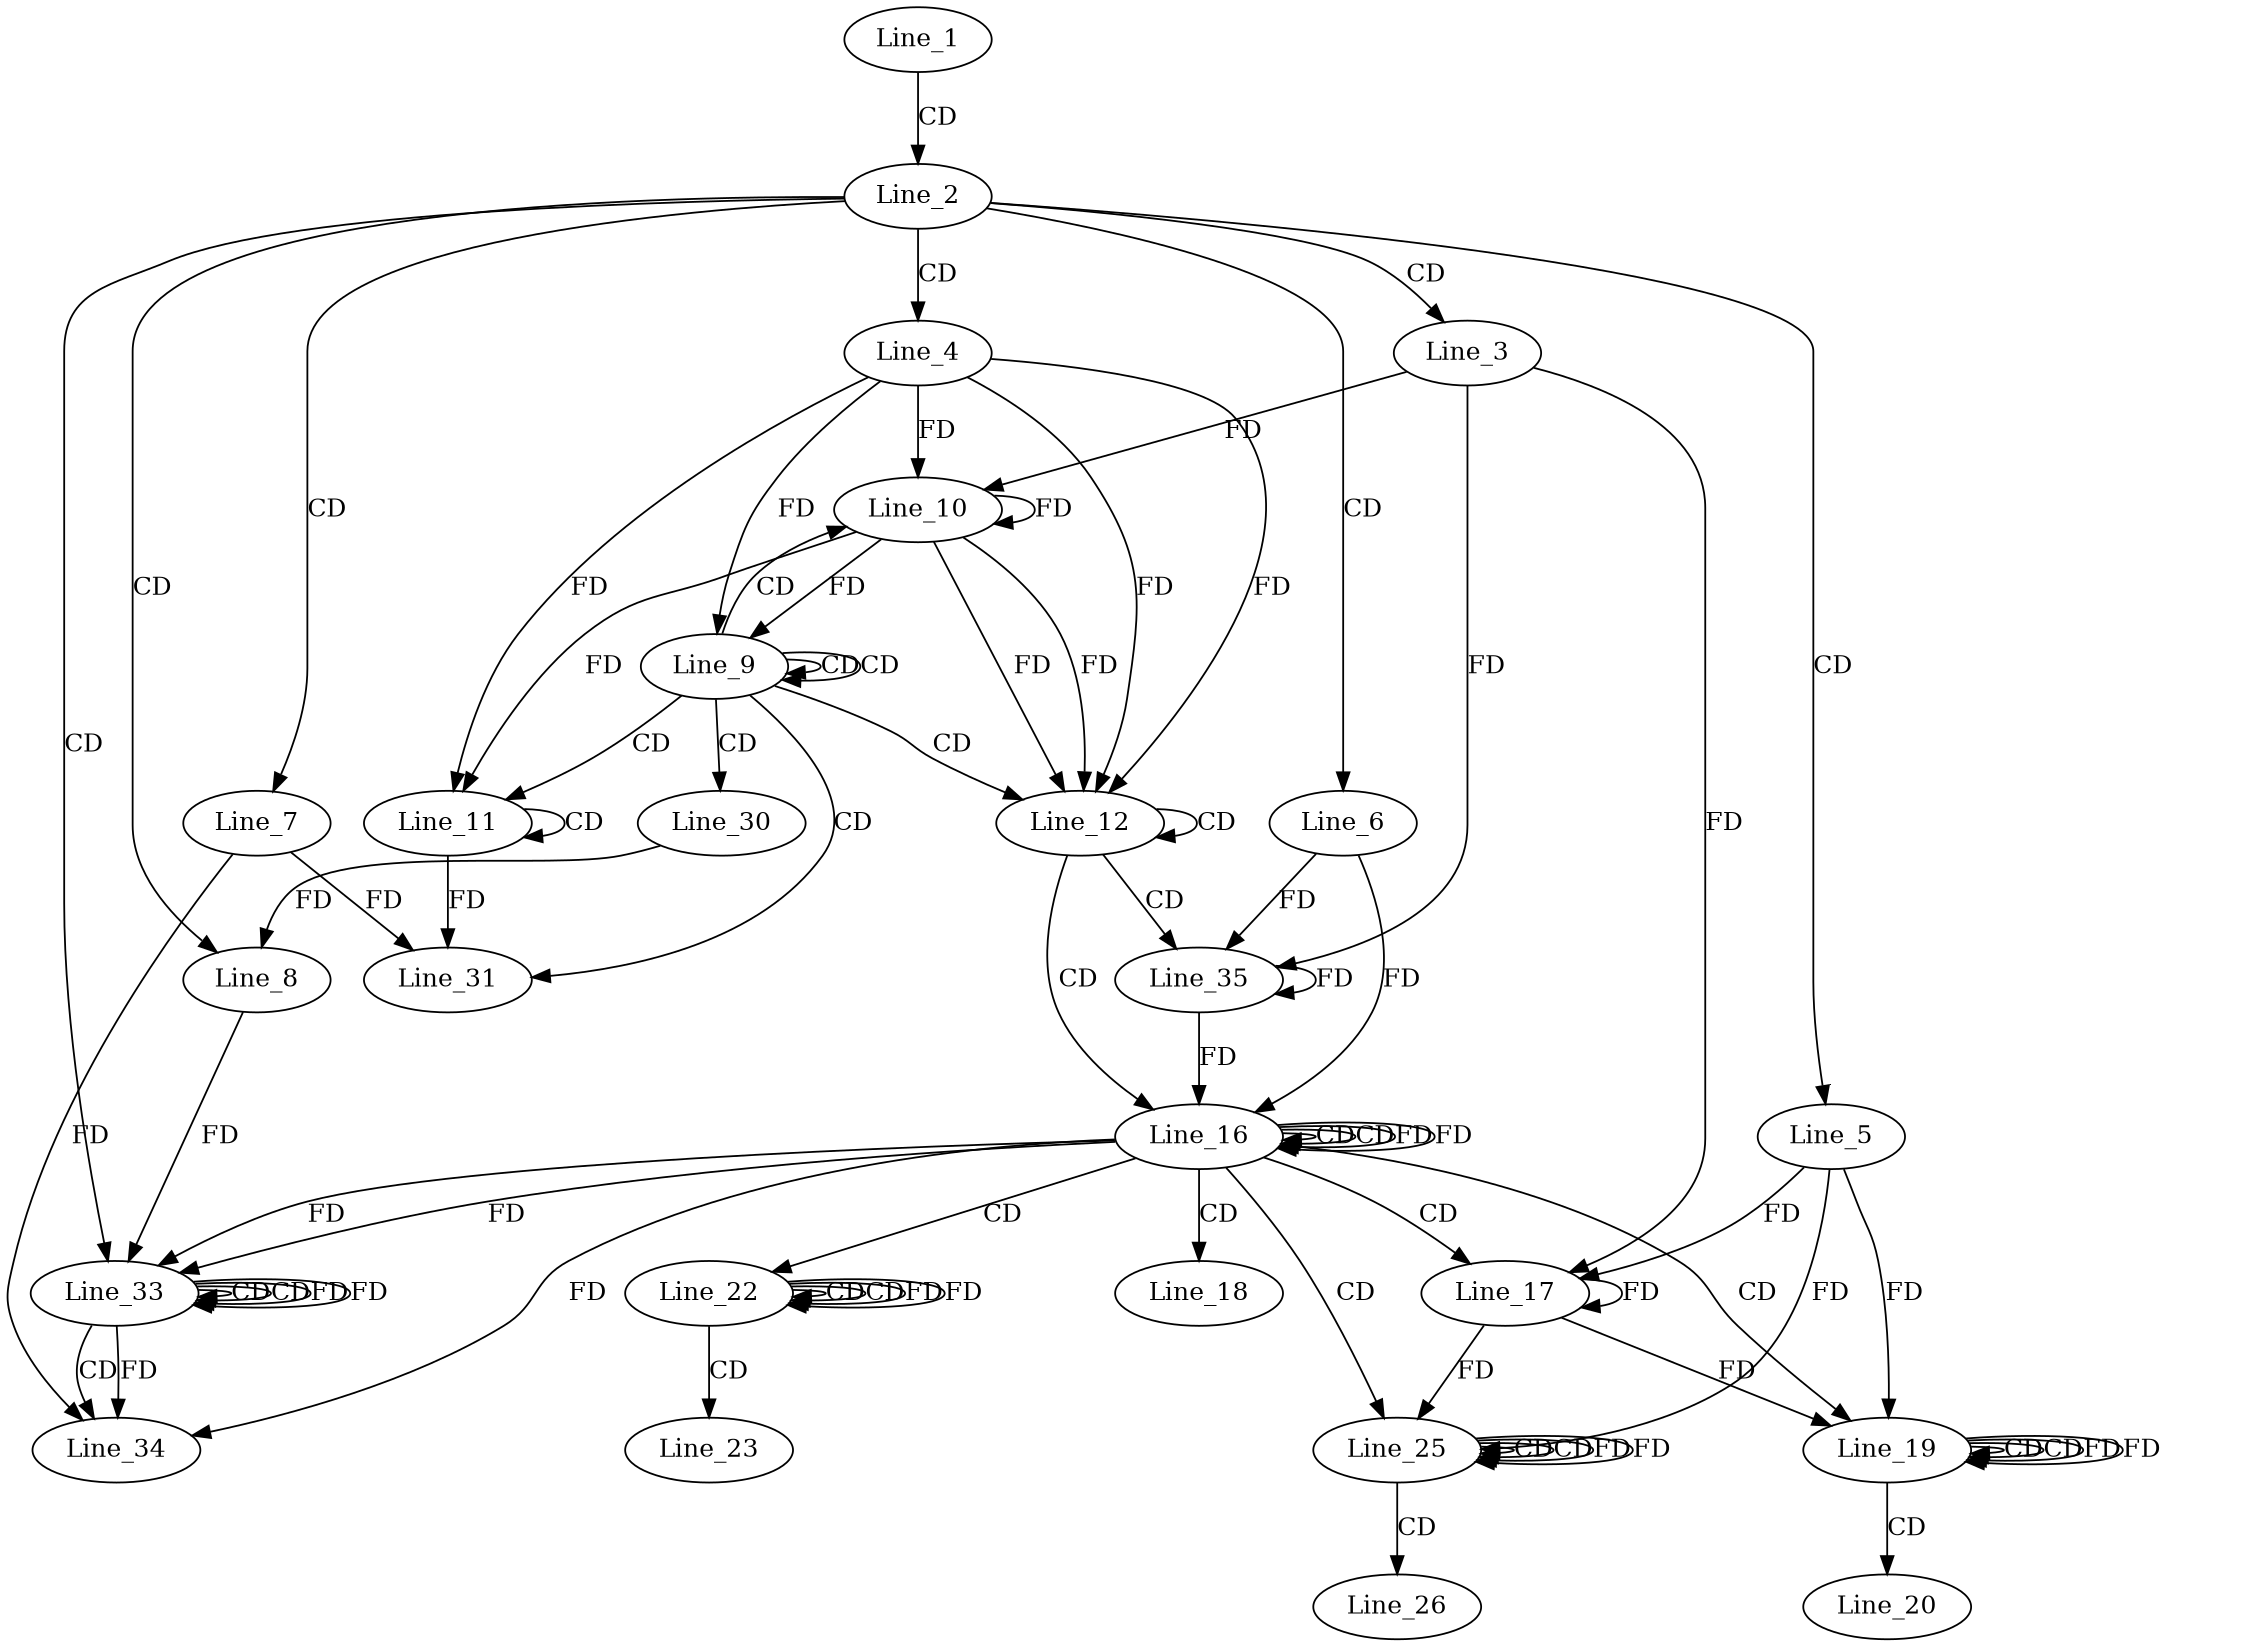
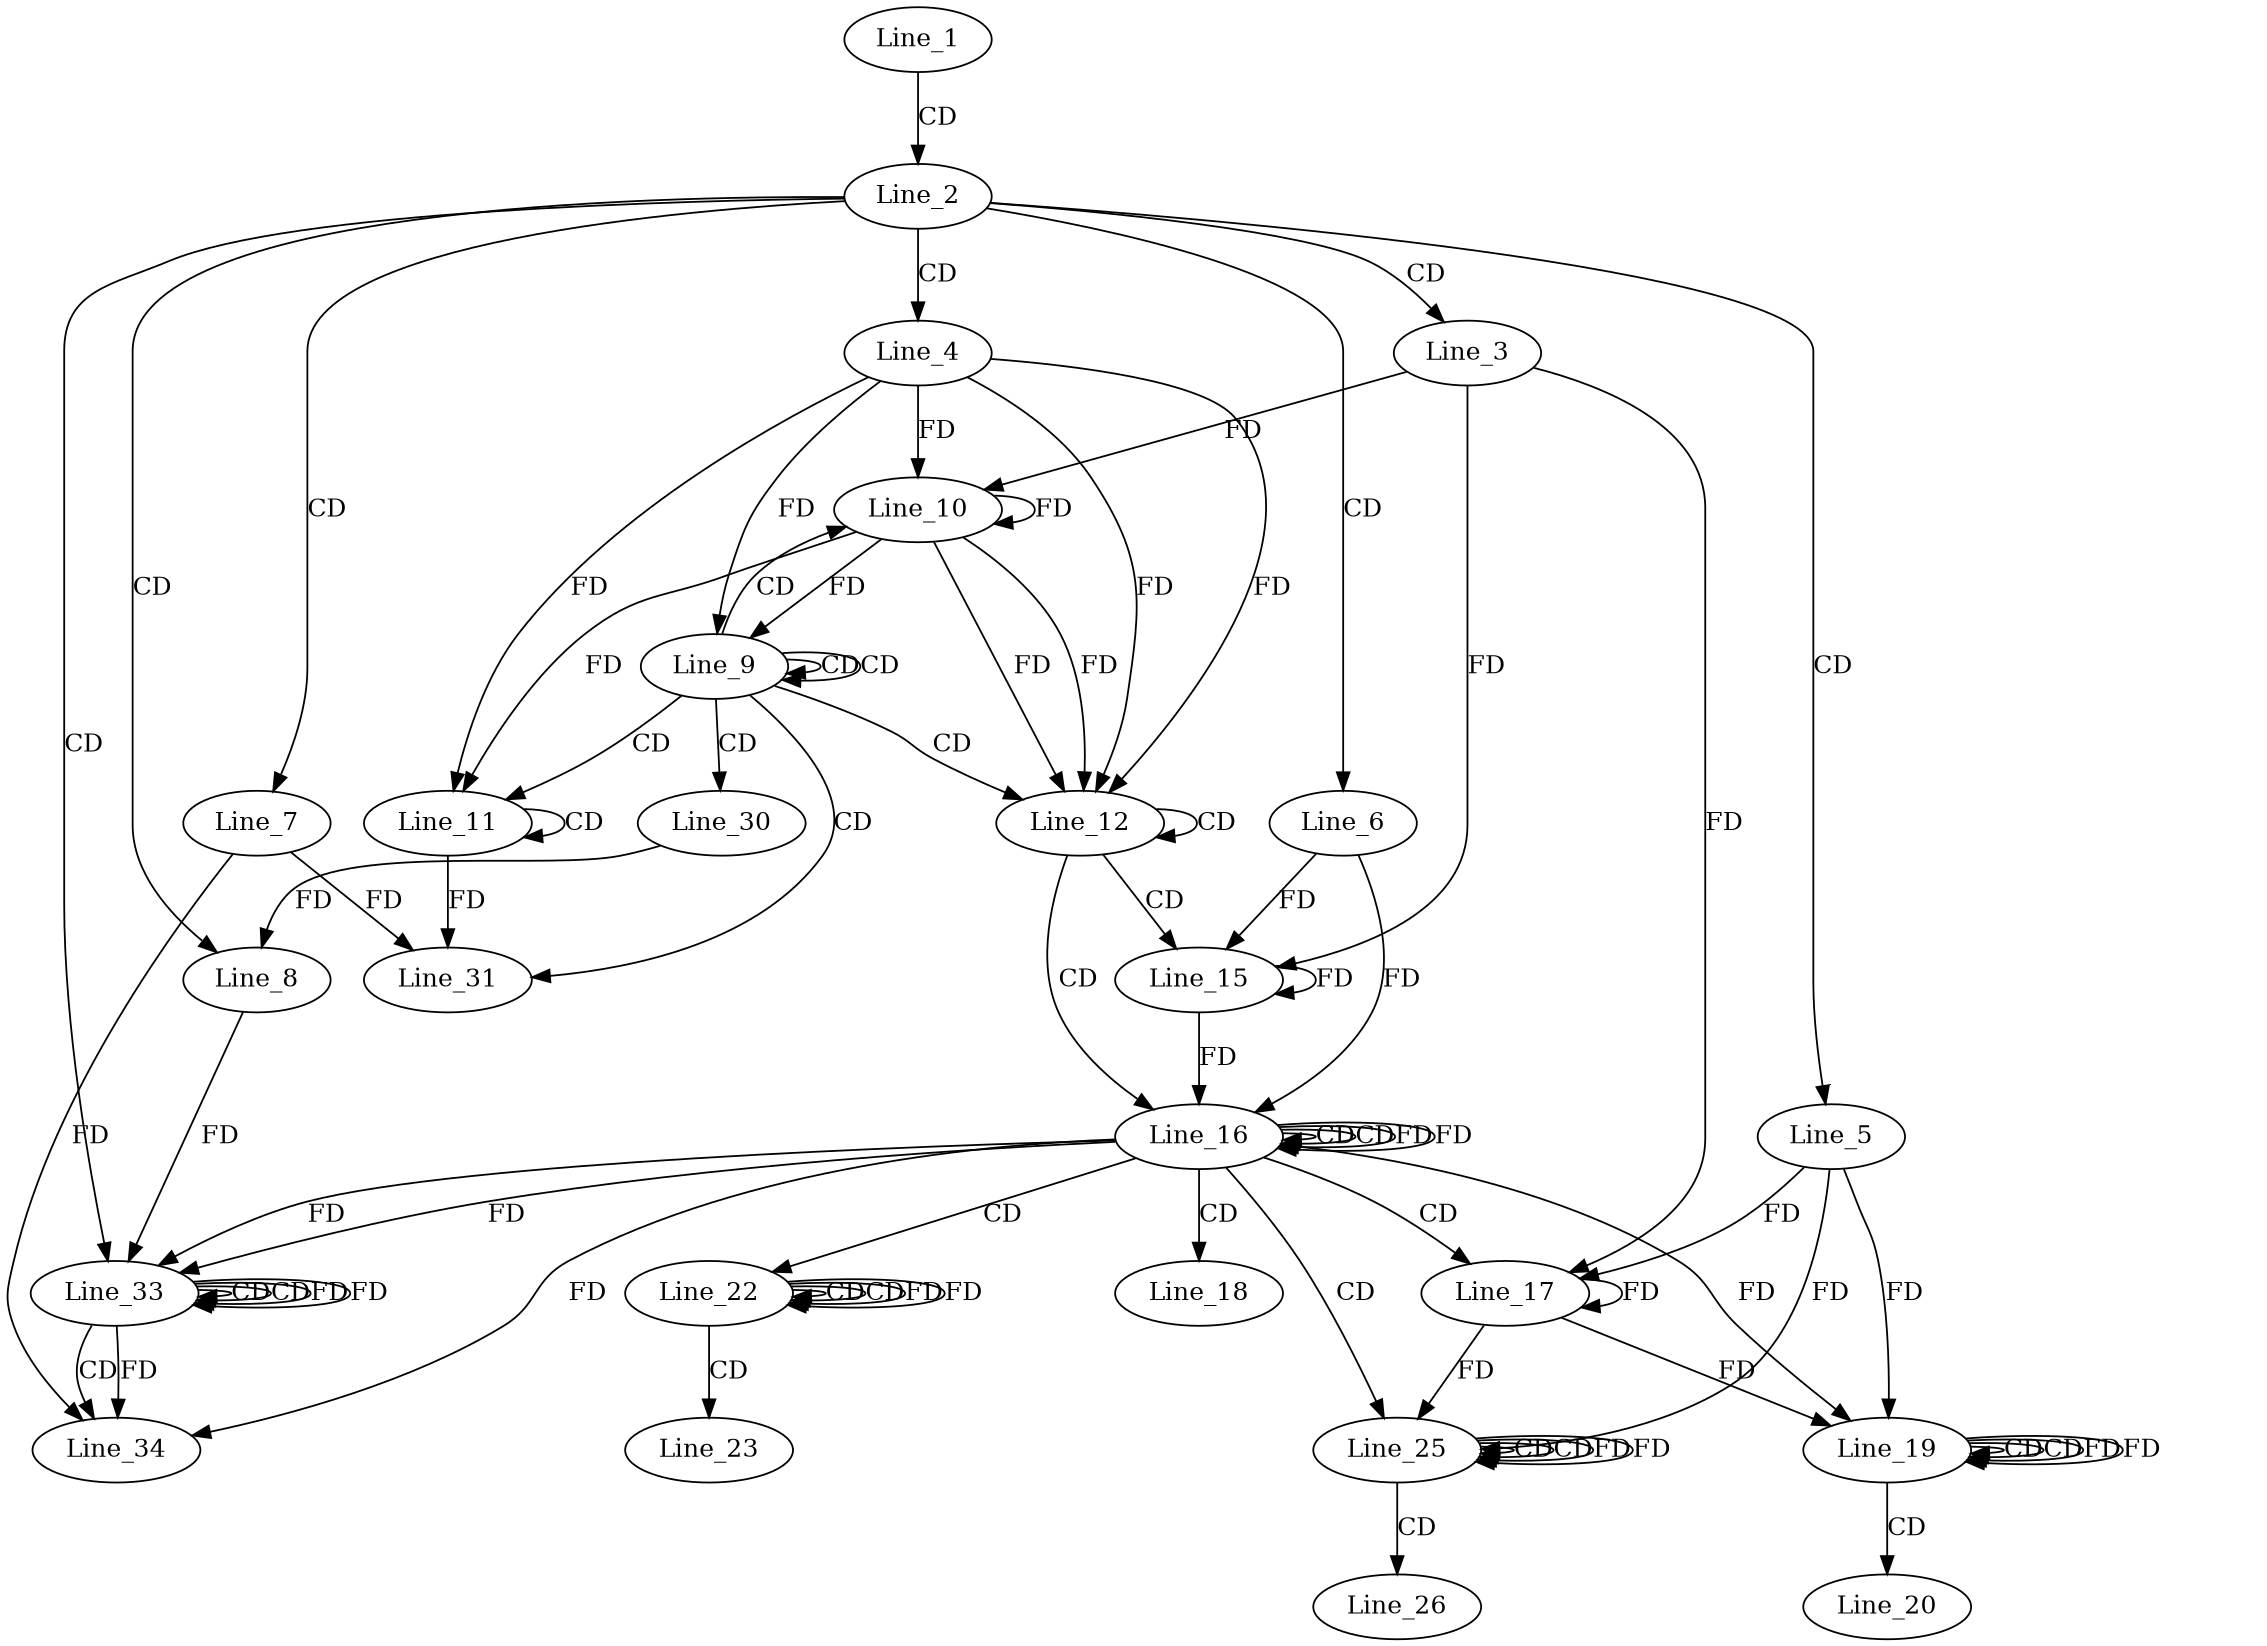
node "Line_35": label "Line_35" -> "Line_15"
edge "Line_16" -> "Line_19": label "CD" -> "FD"
